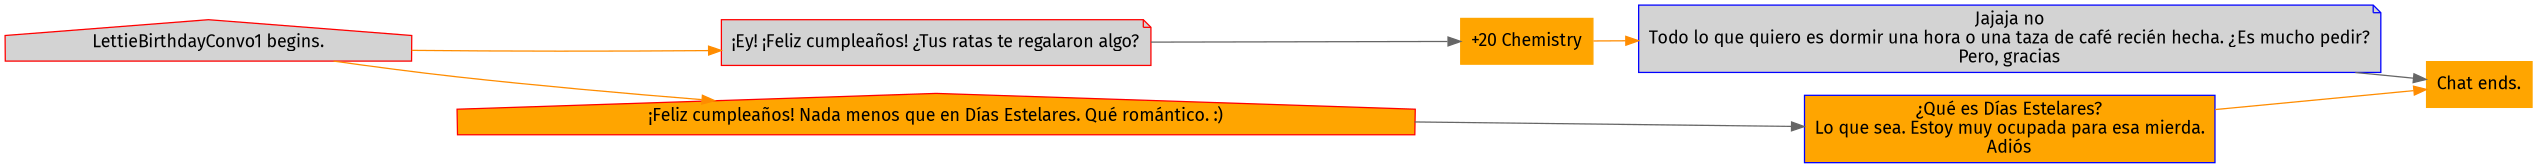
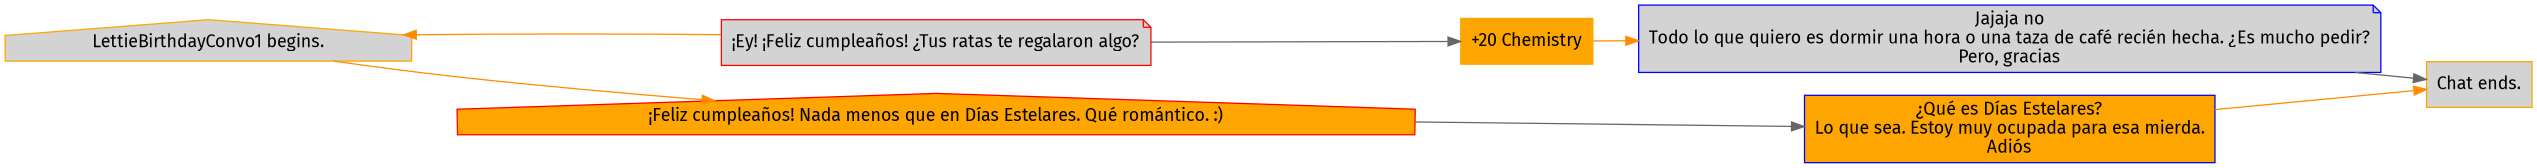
node "LettieBirthdayConvo1 begins.": color red -> orange
edge "LettieBirthdayConvo1 begins." -> "¡Ey! ¡Feliz cumpleaños! ¿Tus ratas te regalaron algo?": reversed
node "Chat ends.": fillcolor orange -> lightgrey
